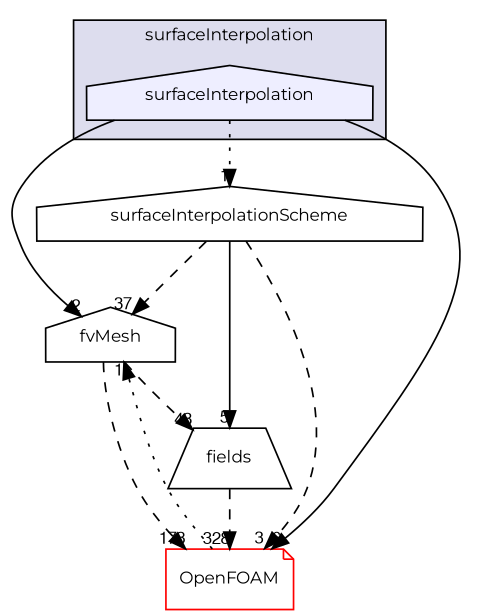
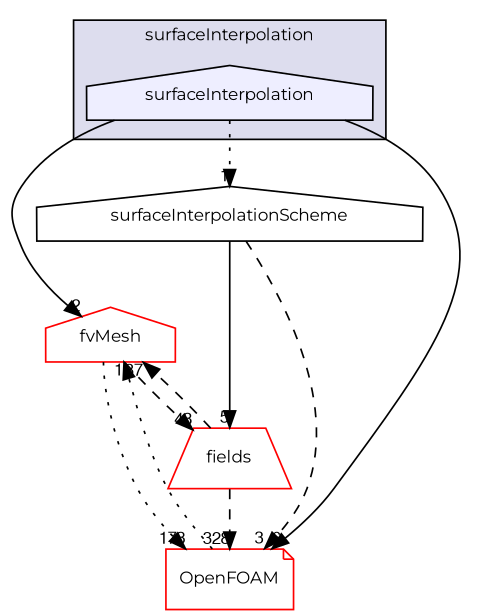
edge "surfaceInterpolationScheme" -> "fvMesh": now "fields" -> "fvMesh"
node "fvMesh": color black -> red
edge "fvMesh" -> "OpenFOAM": style dashed -> dotted
node "fields": color black -> red
